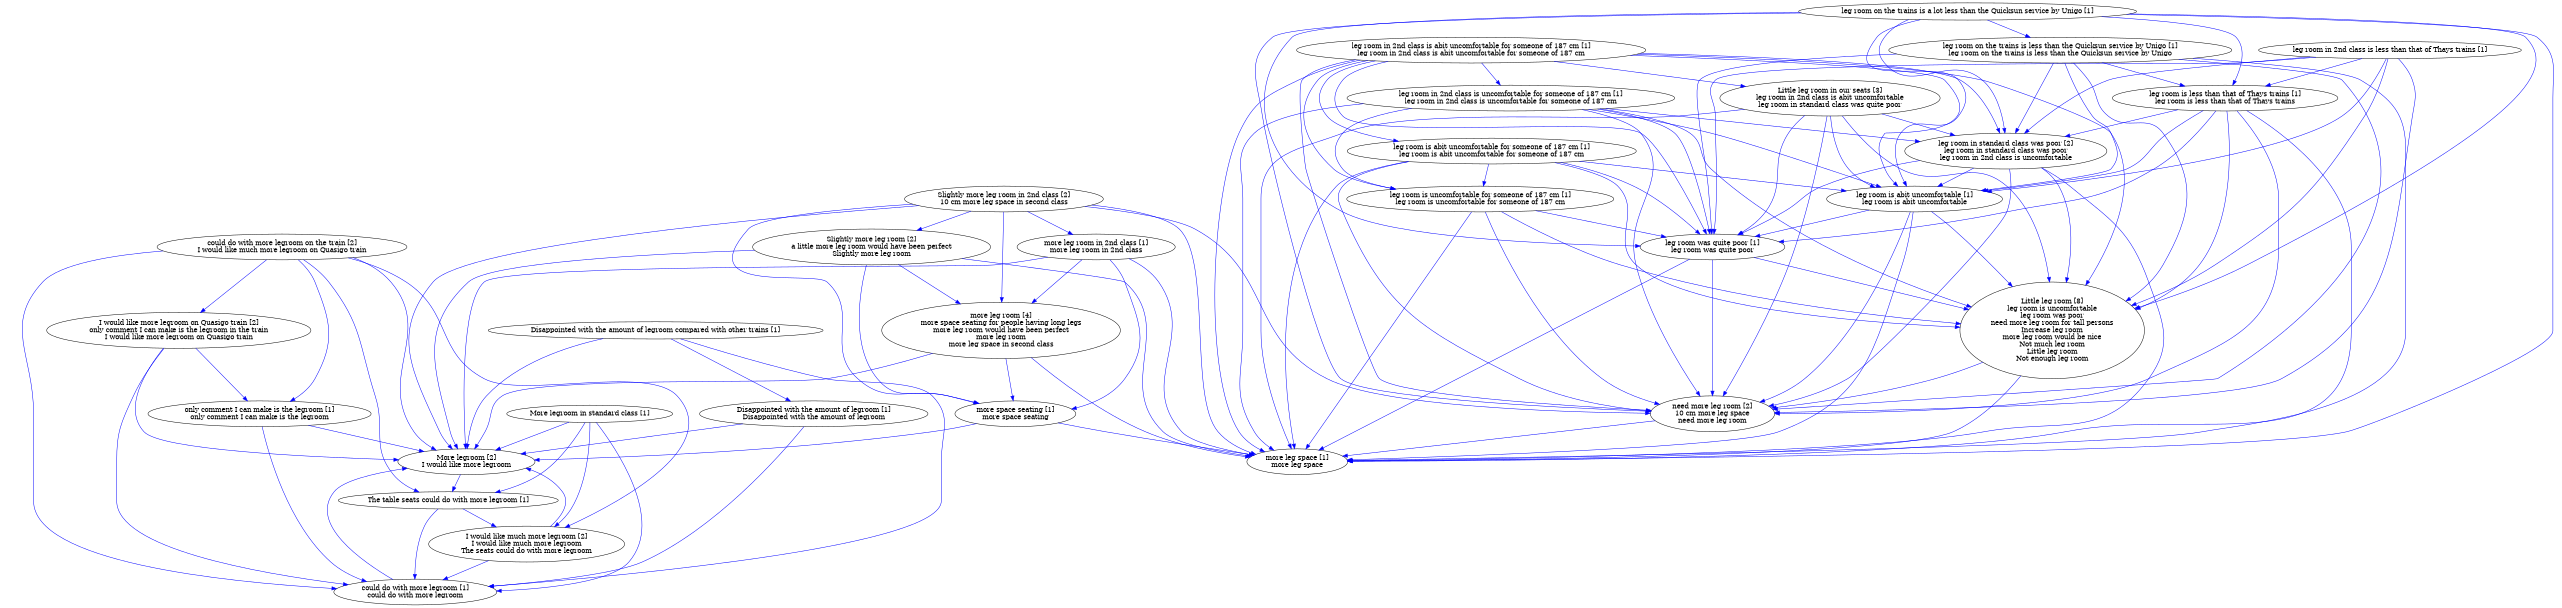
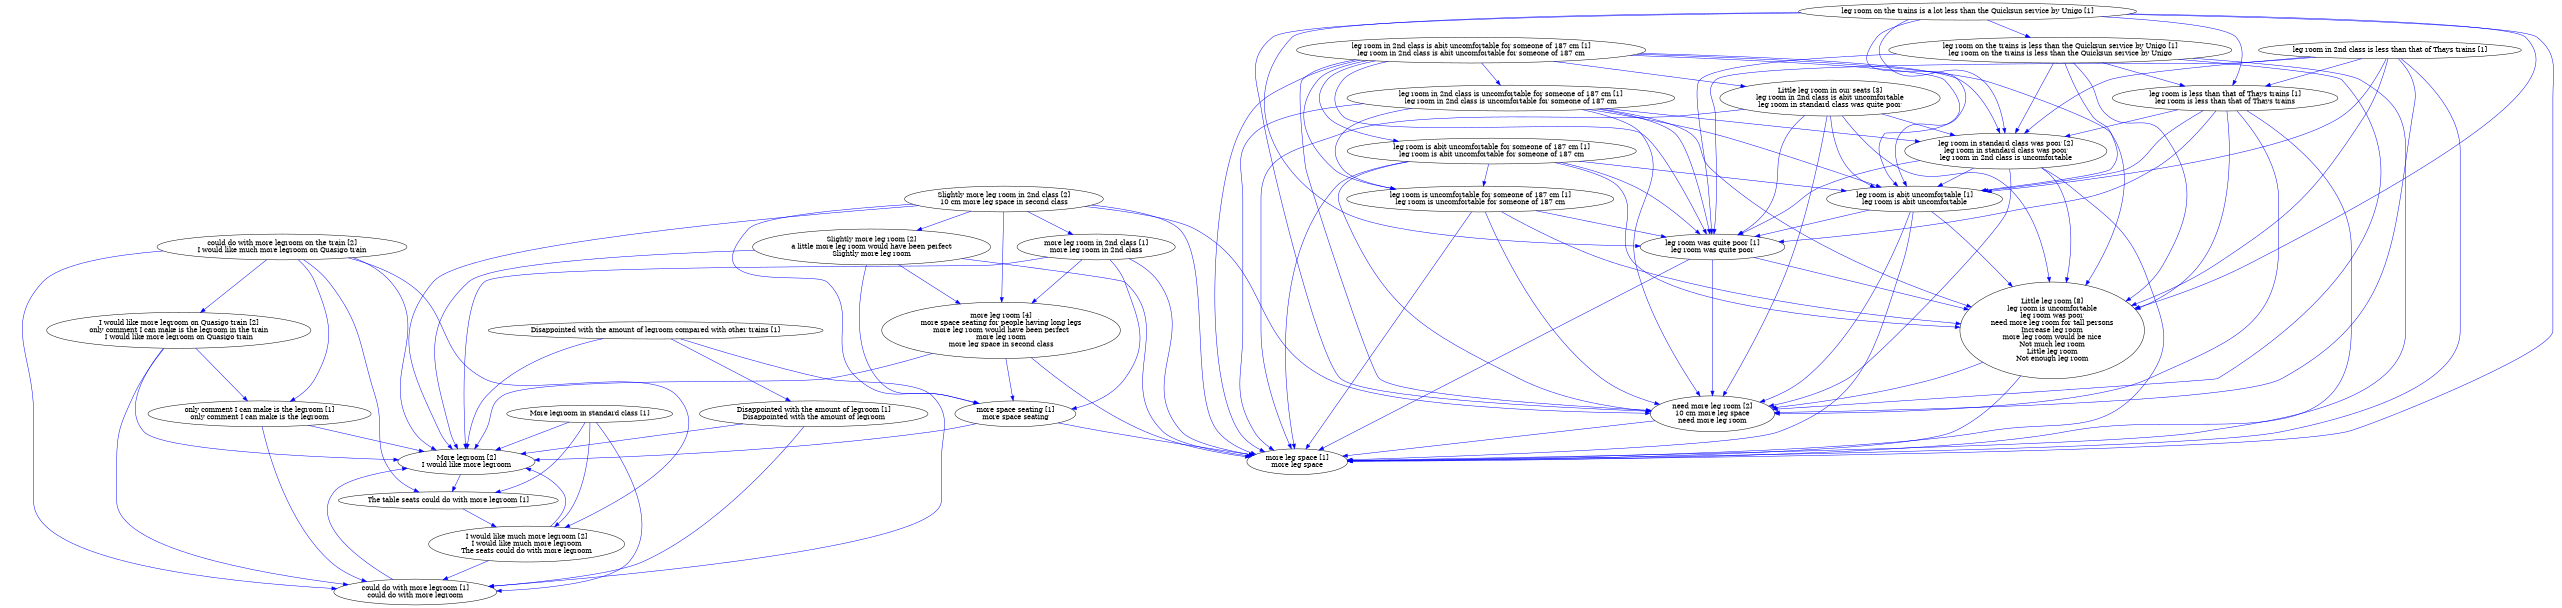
edge "leg room in 2nd class is less than that of Thays trains [1]" -> "more leg space [1] more leg space": added
edge "The table seats could do with more legroom [1]" -> "could do with more legroom [1] could do with more legroom": removed
